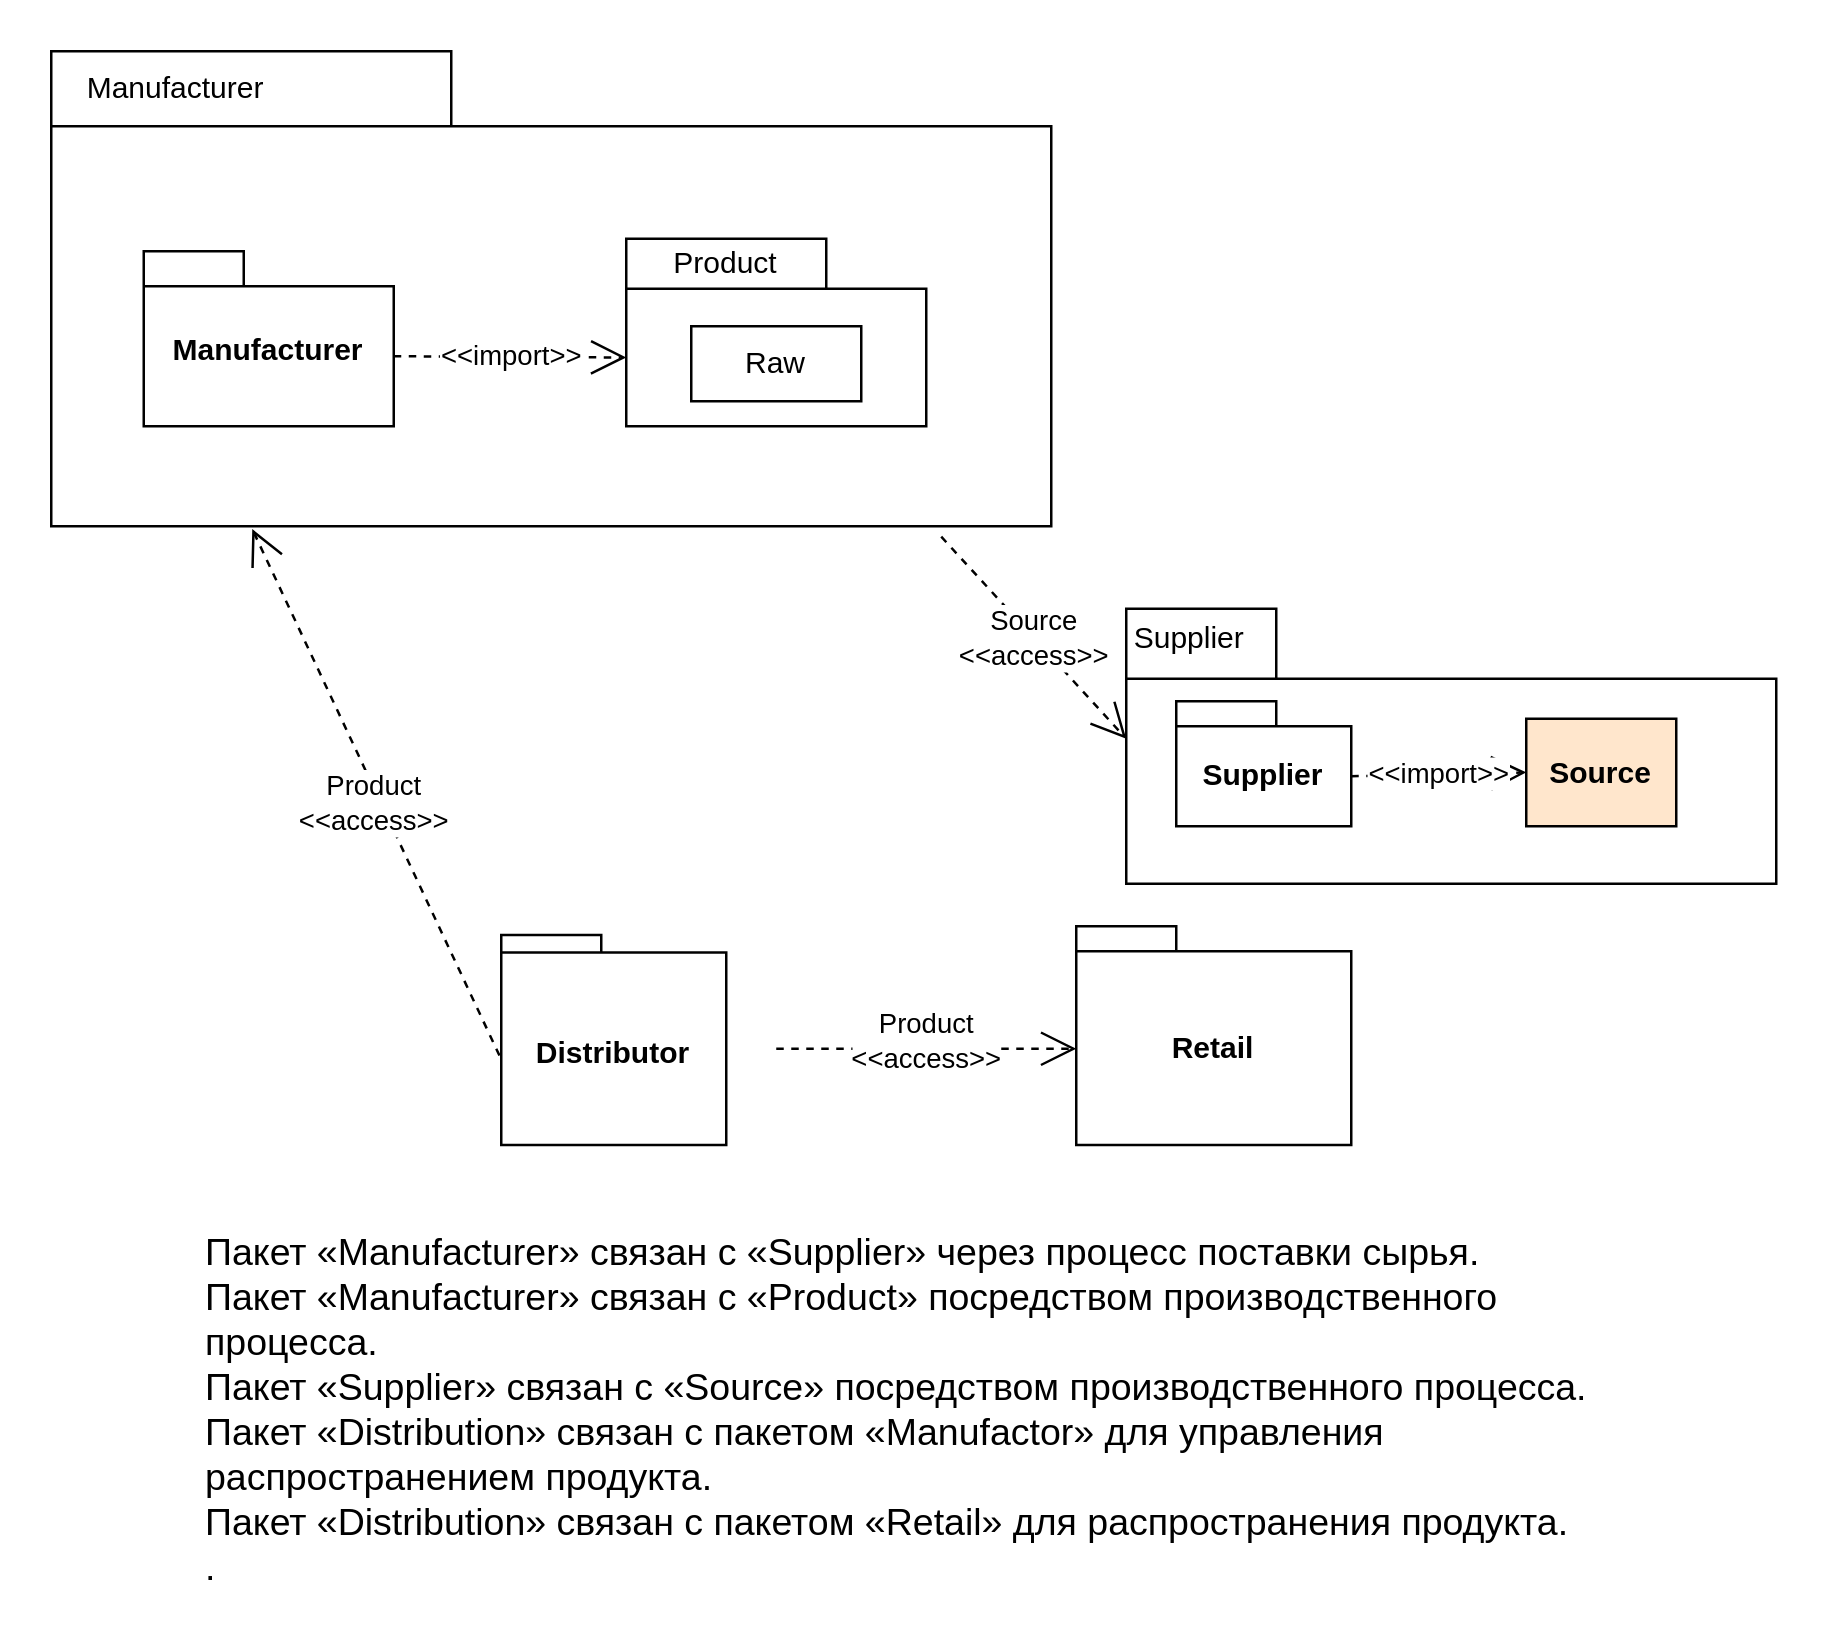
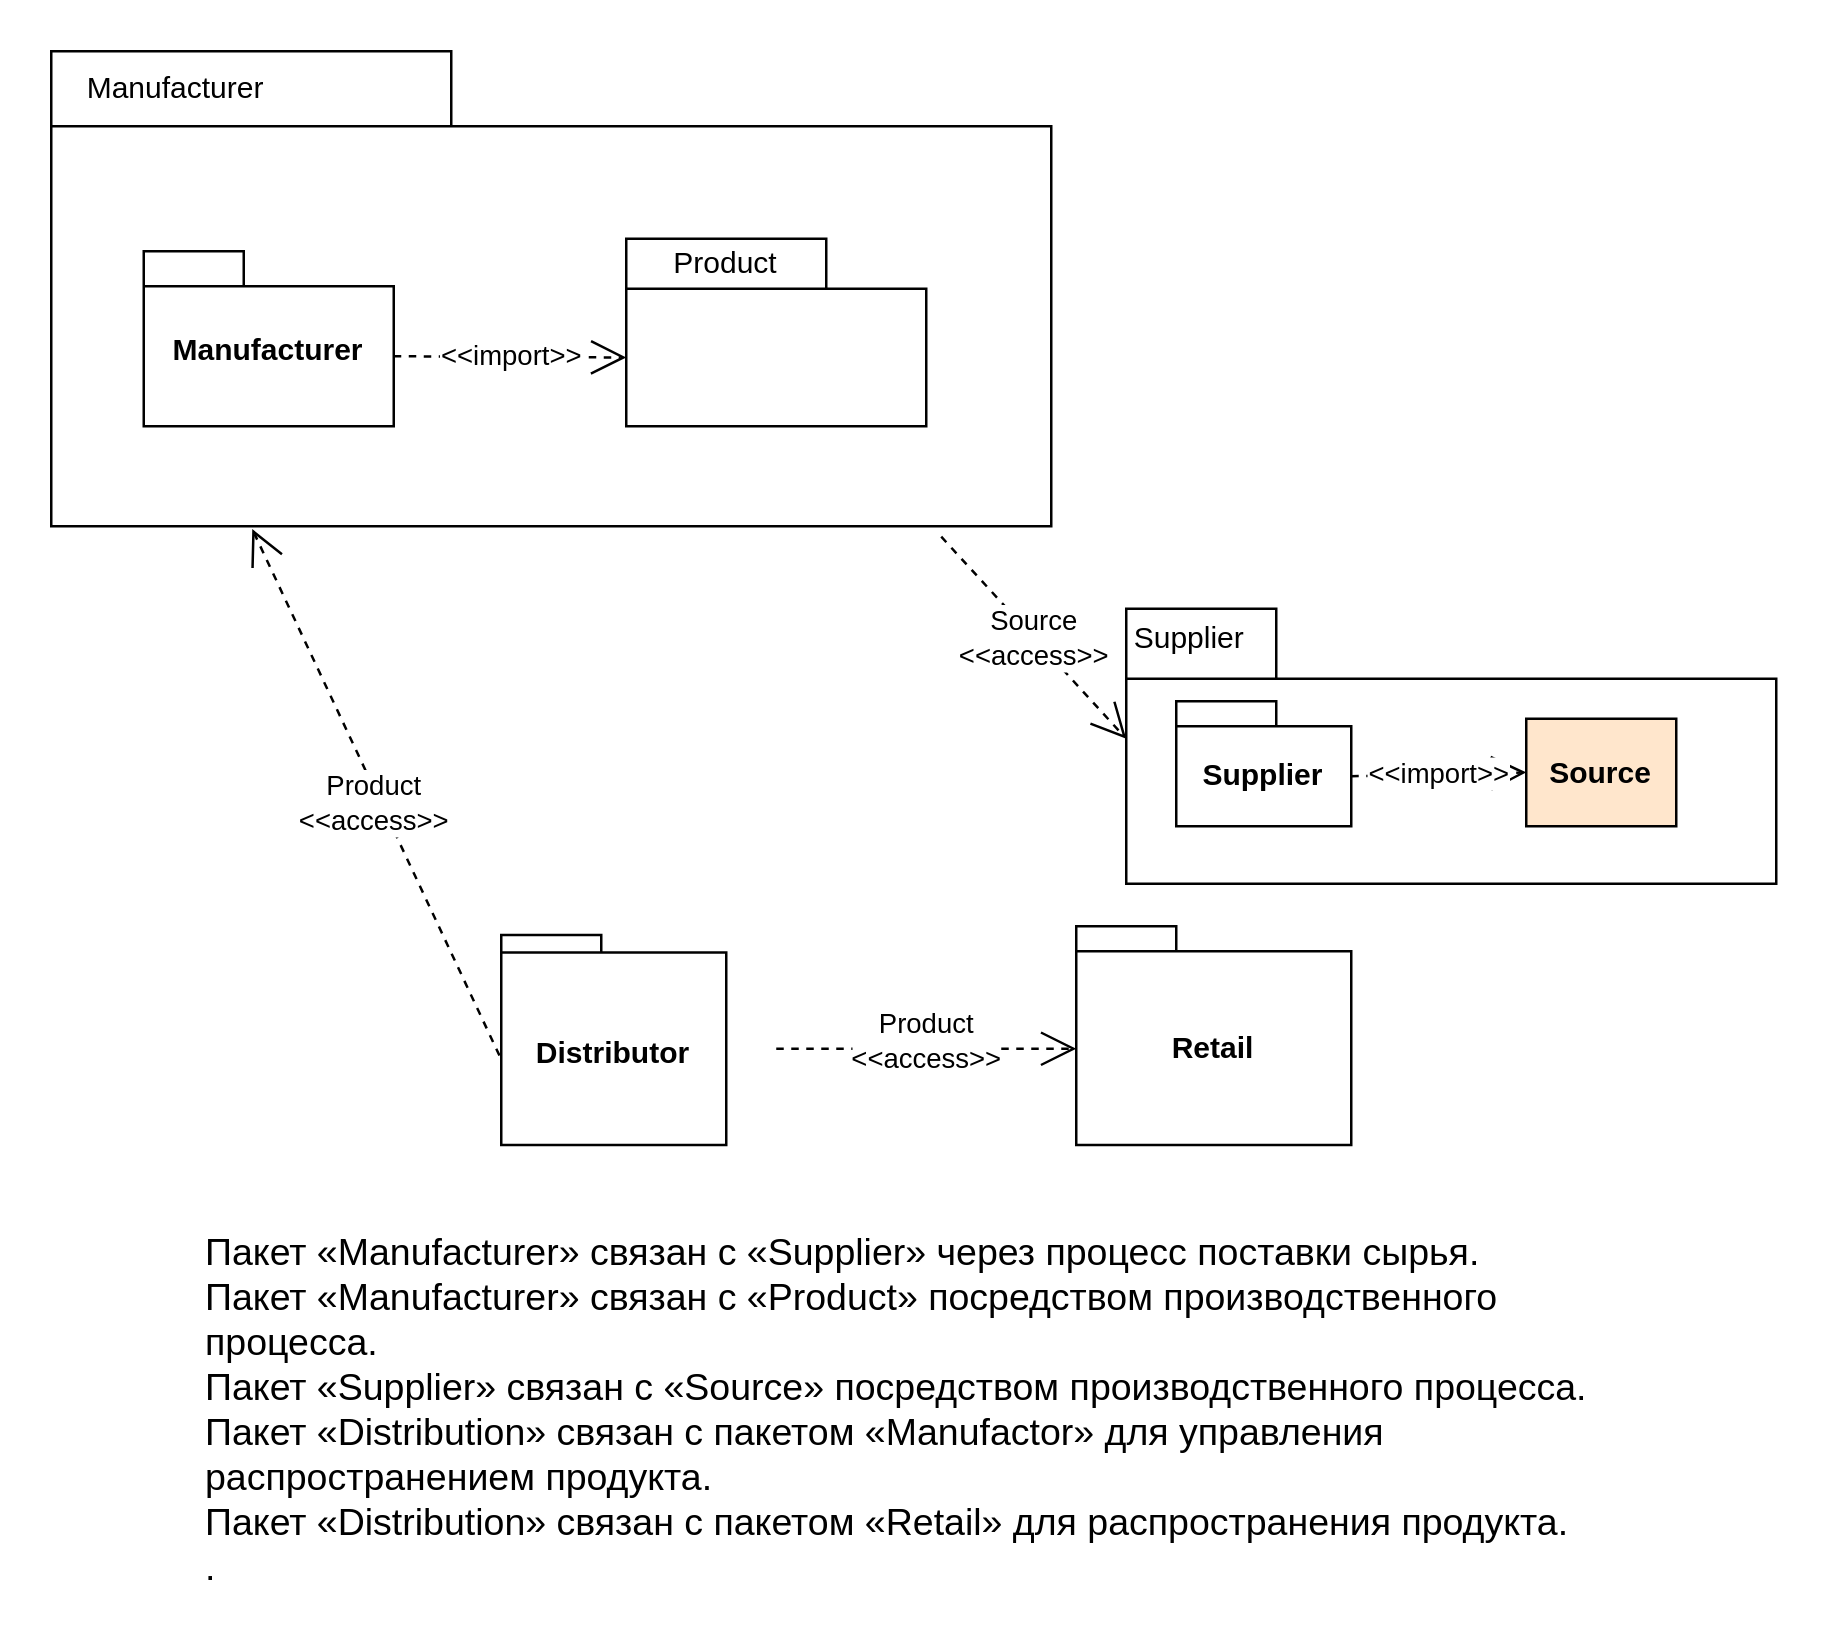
node "Raw": removed
